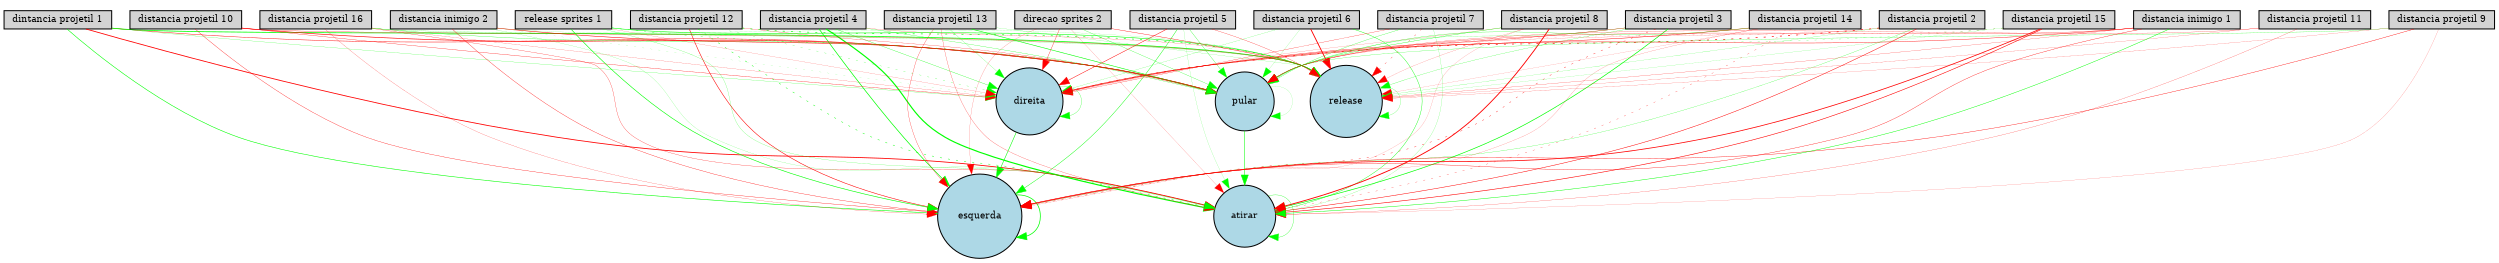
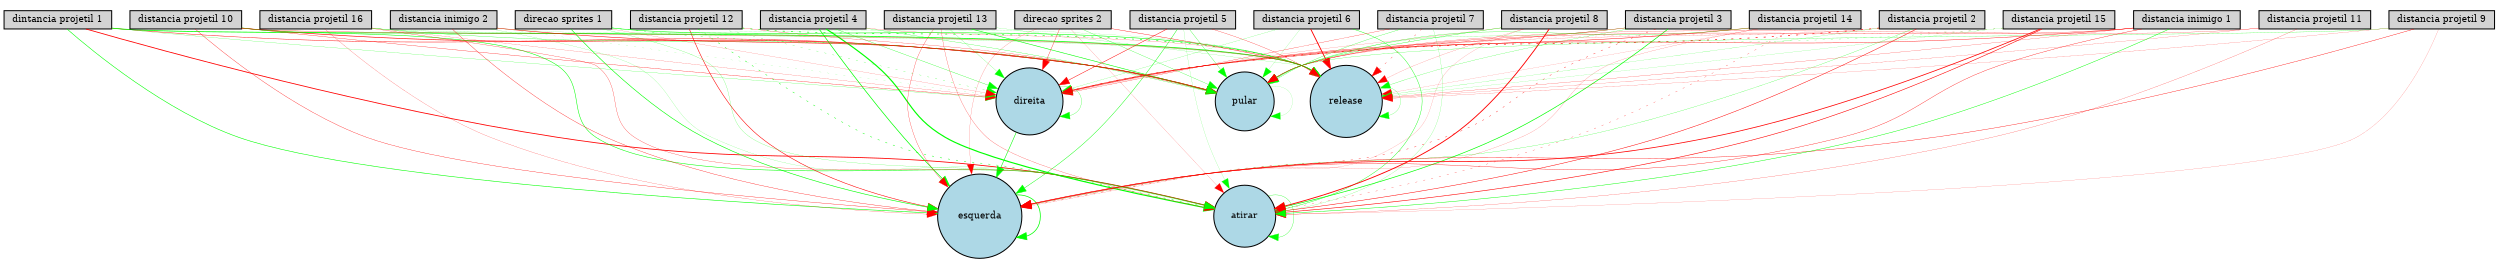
node "release sprites 1": label "release sprites 1" -> "direcao sprites 1"
edge "pular" -> "atirar": now "distancia projetil 10" -> "atirar"
